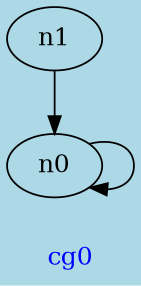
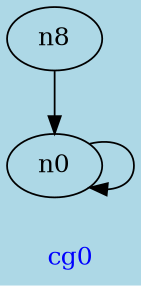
node "n1": label "n1" -> "n8"
